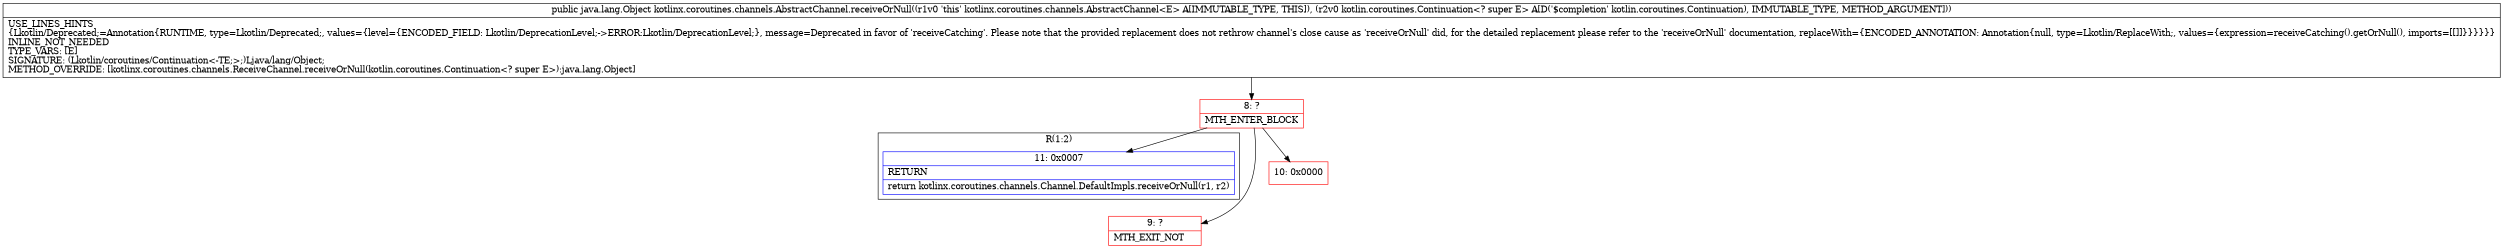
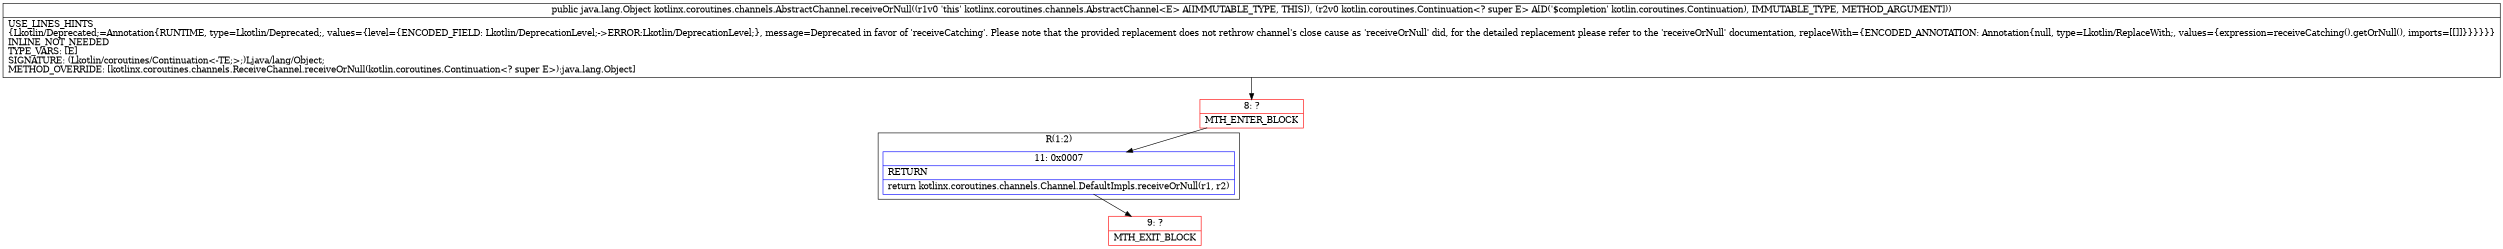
node "10: 0x0000": removed
edge "8: ?" -> "9: ?": now "11: 0x0007" -> "9: ?"
node "9: ?": text "MTH_EXIT_NOT" -> "MTH_EXIT_BLOCK"
